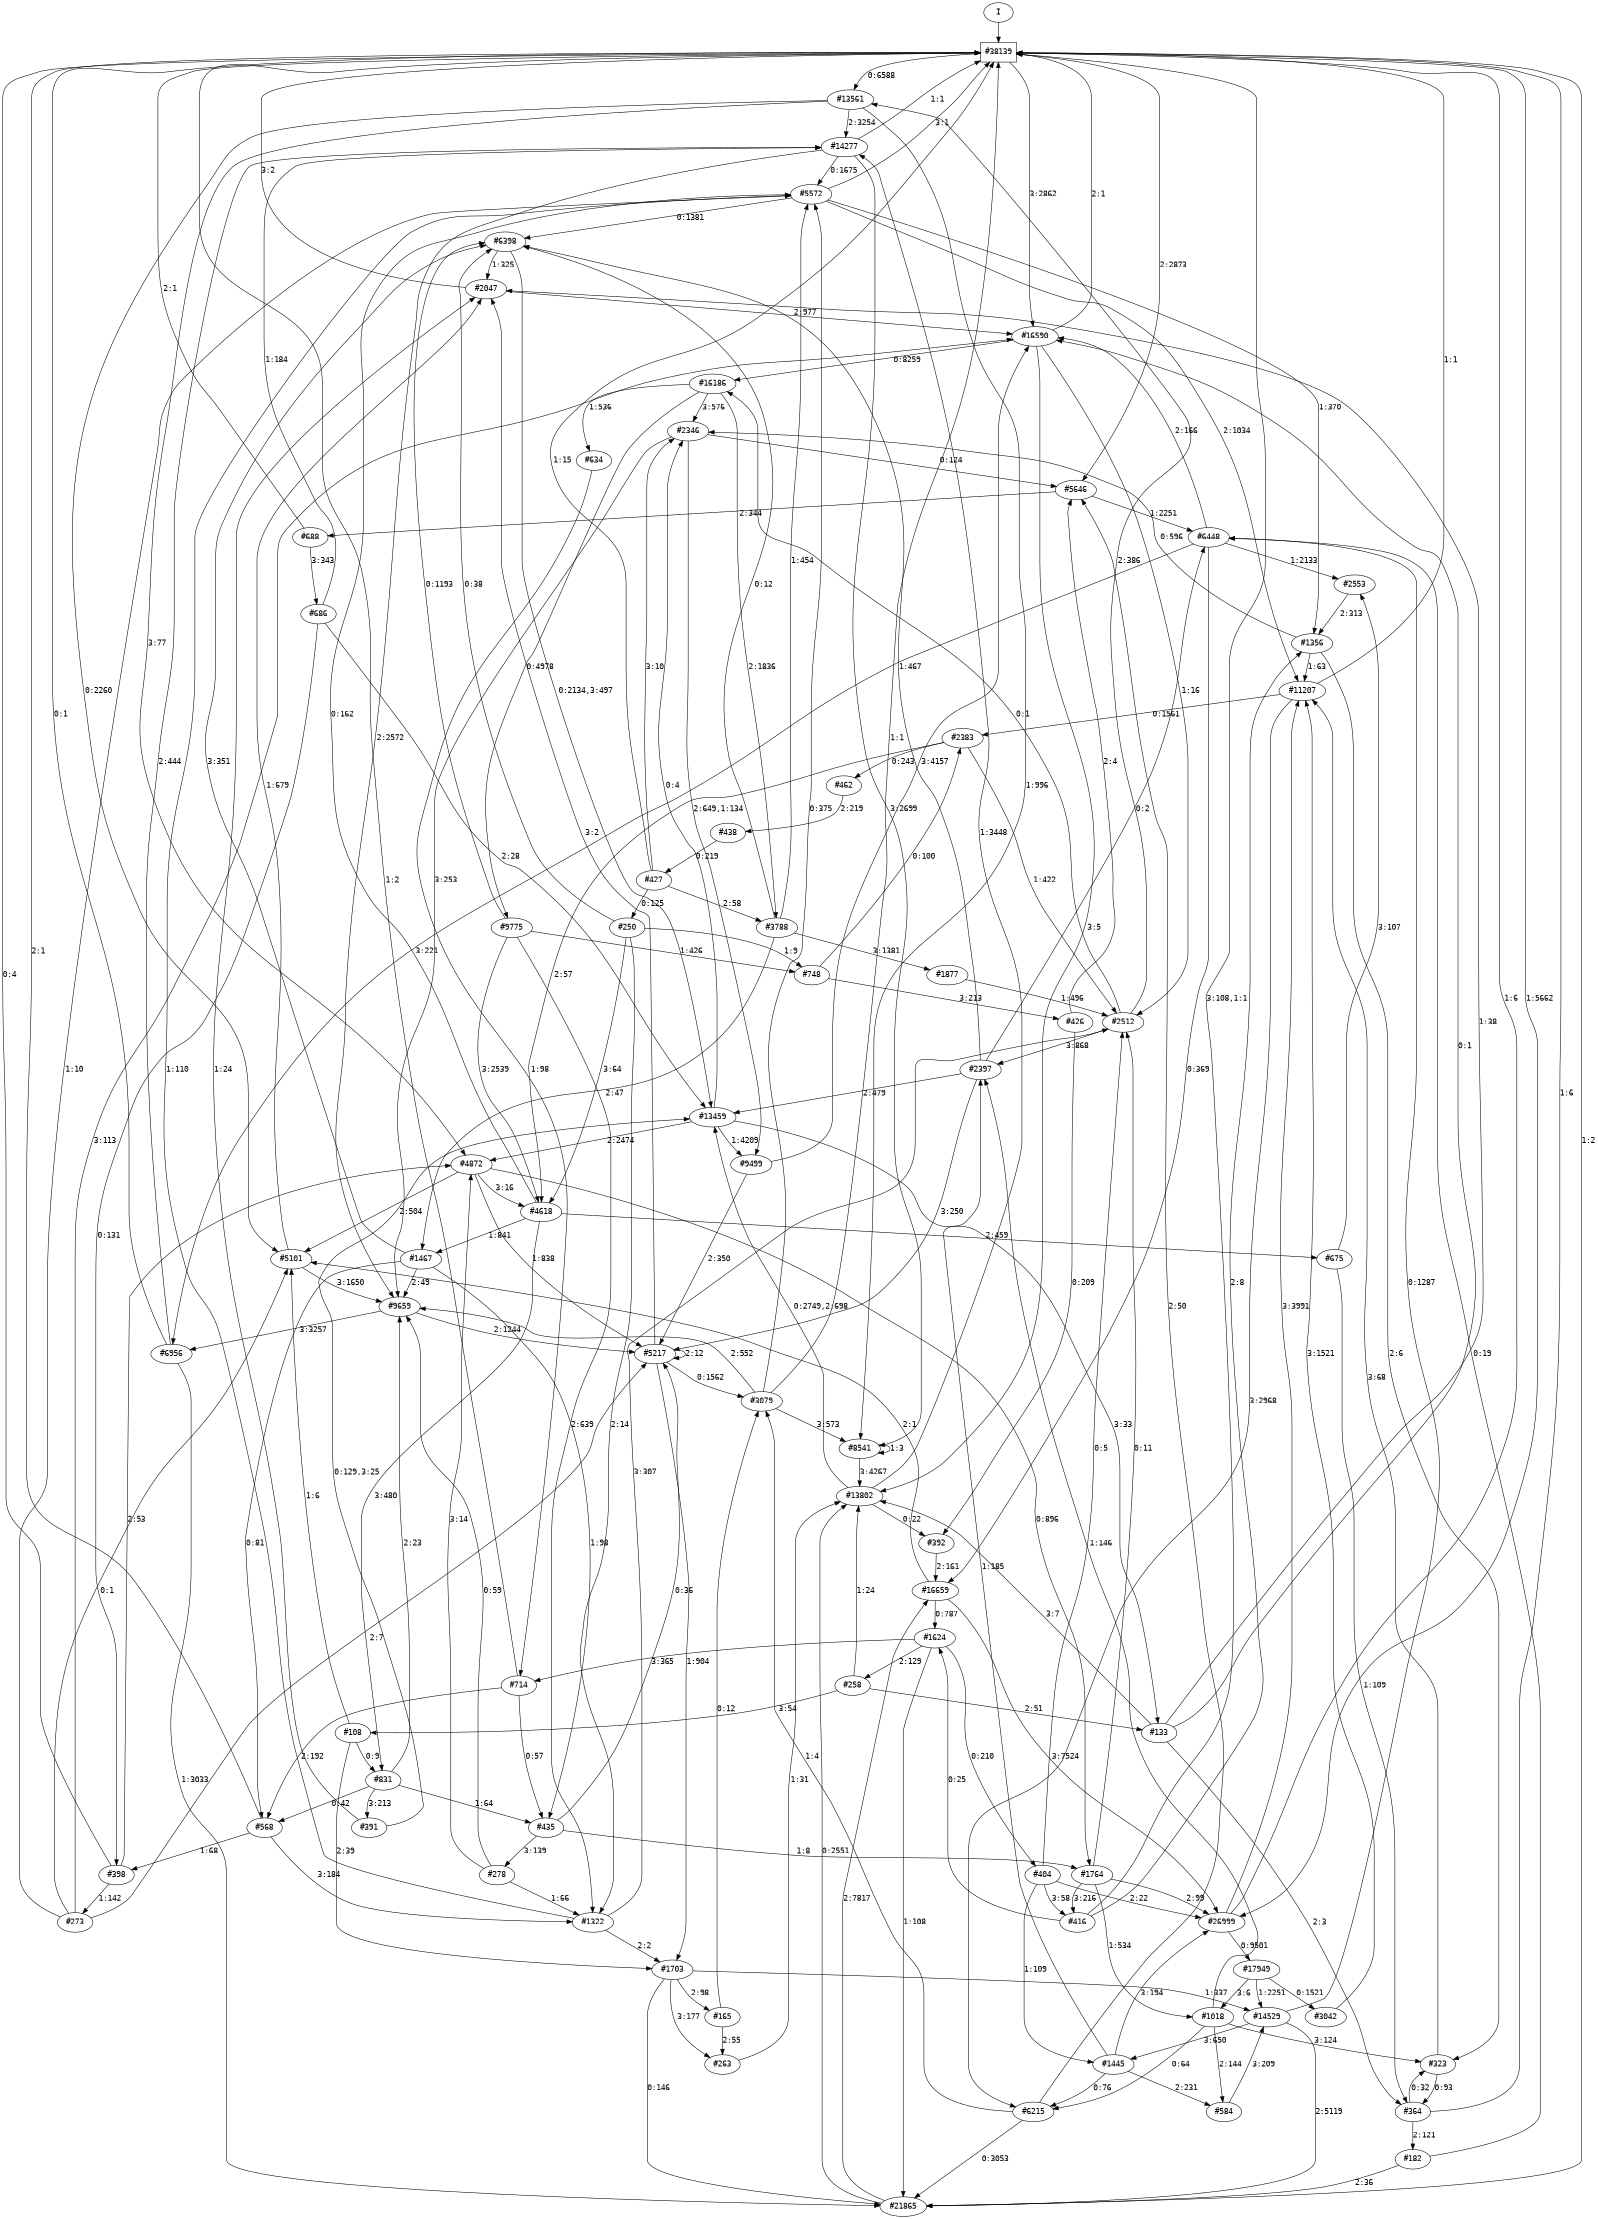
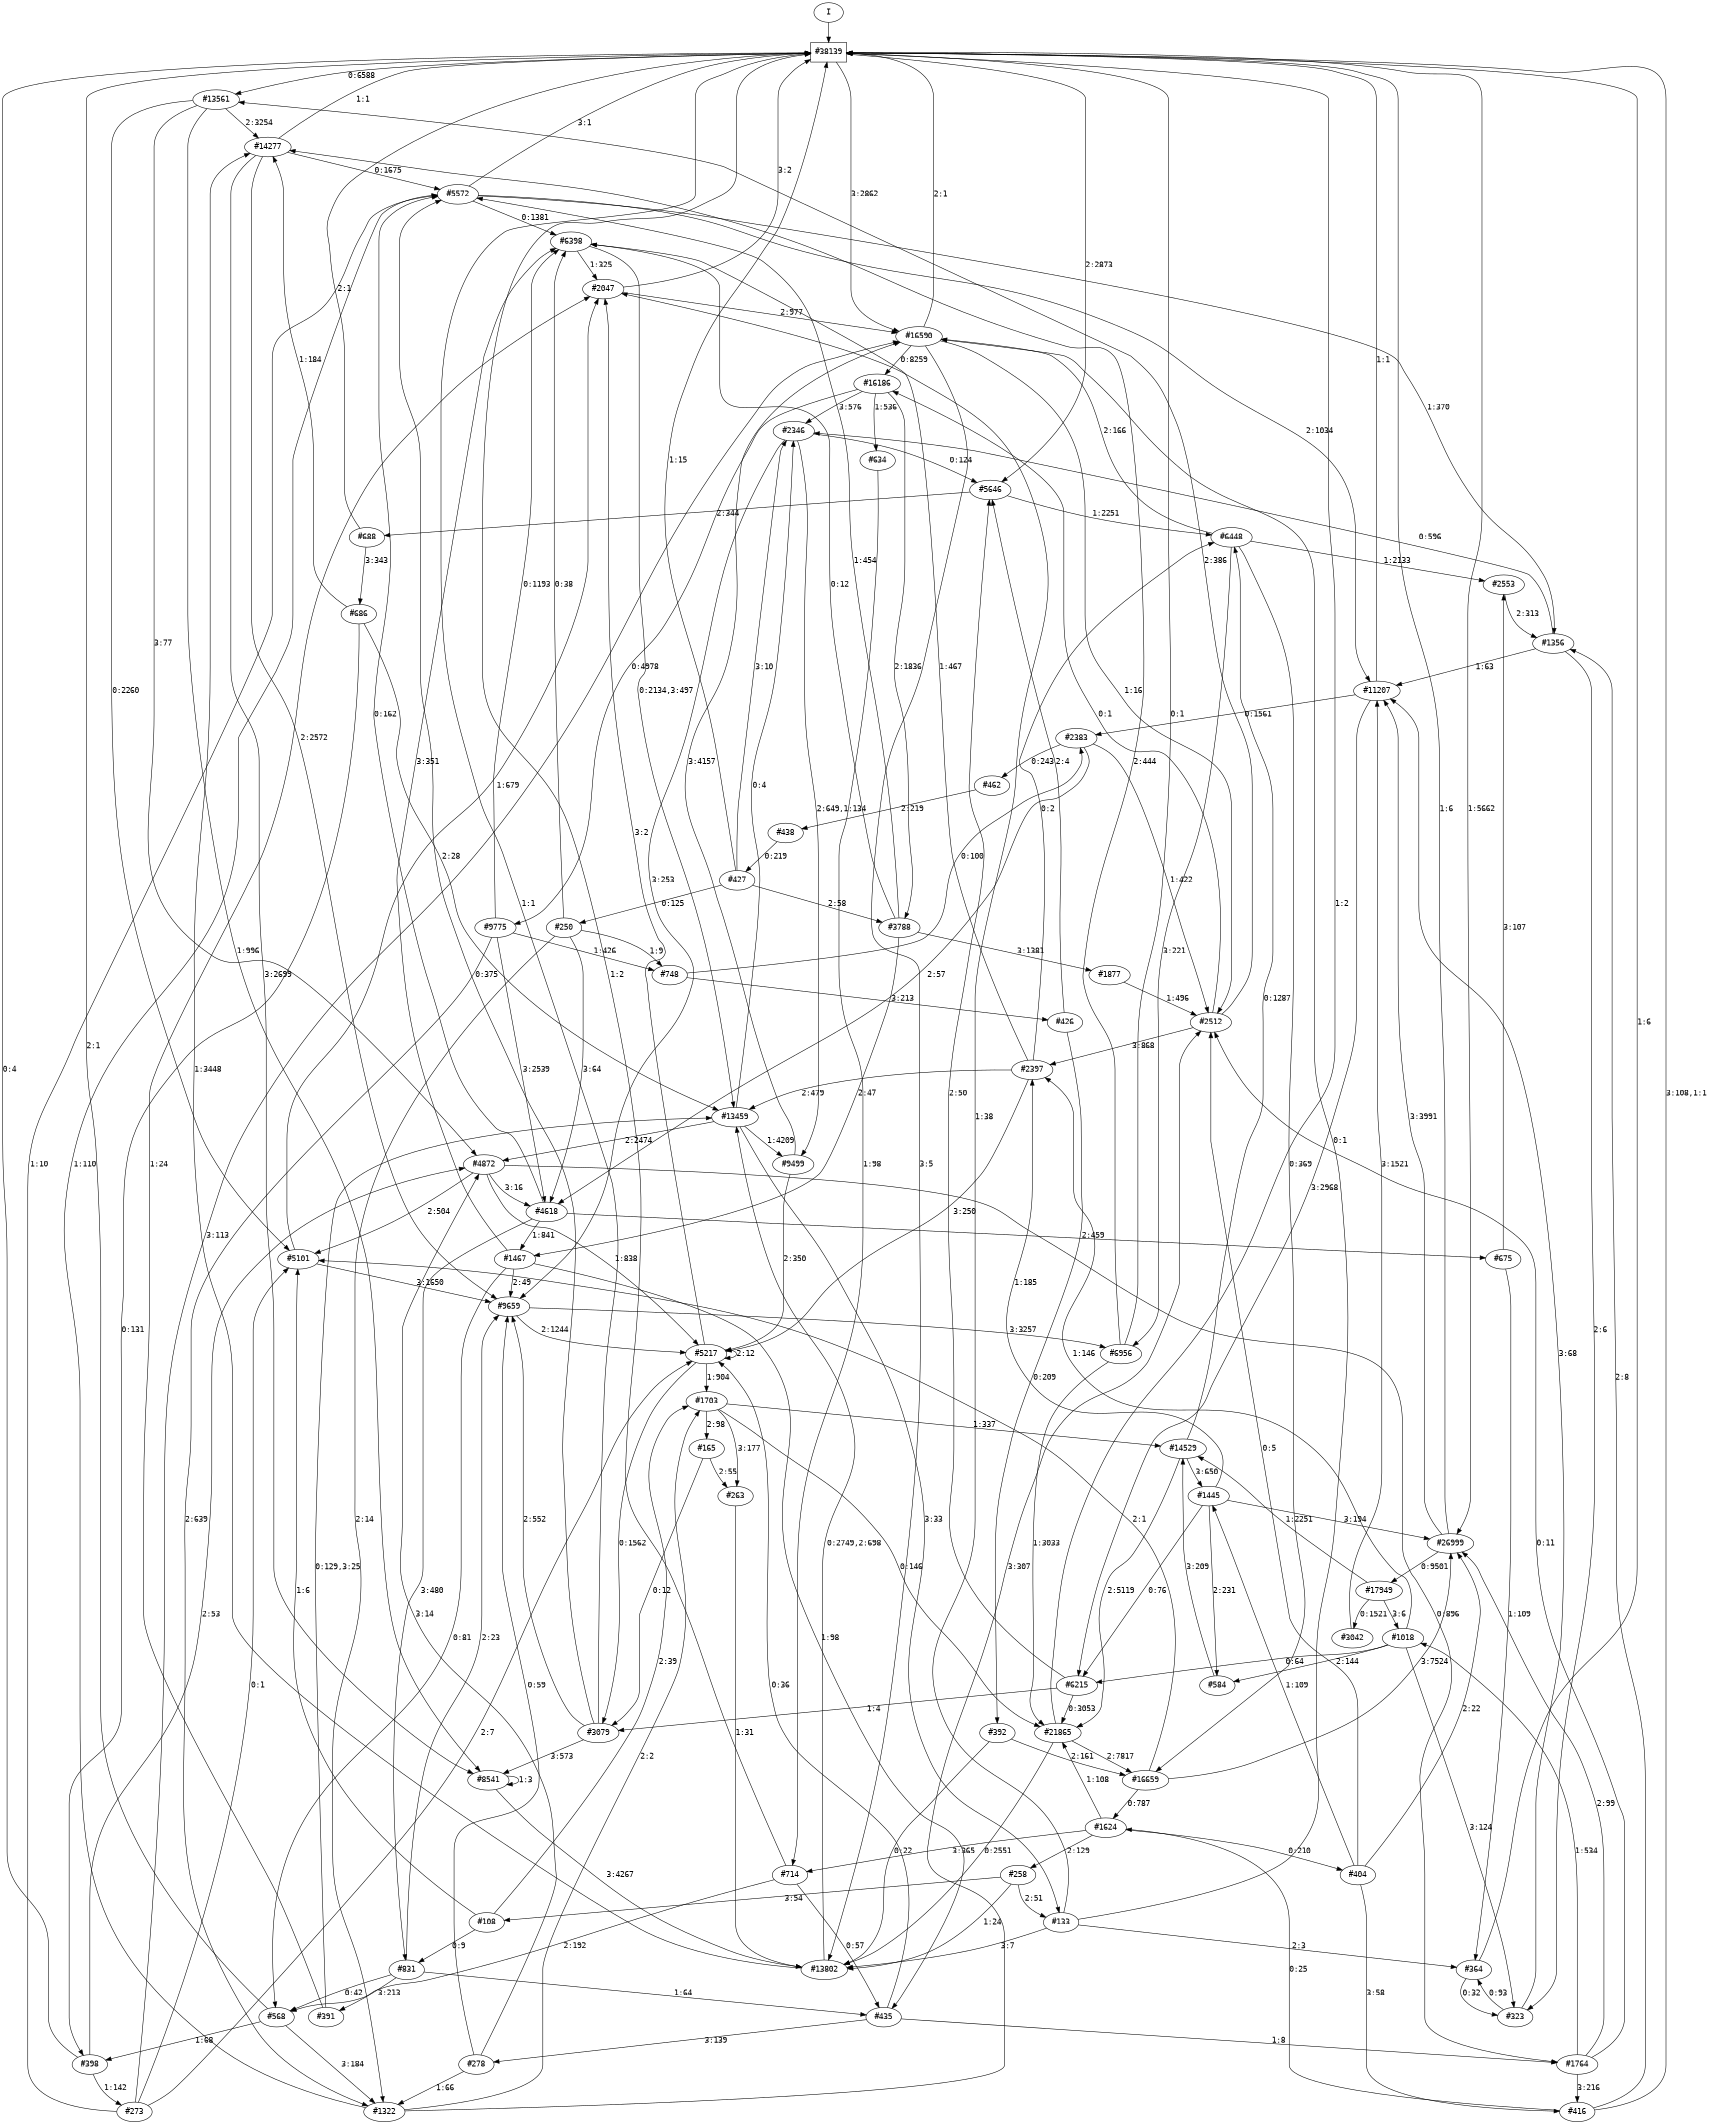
edge "#13802" -> "#392": reversed
node "#182": removed
